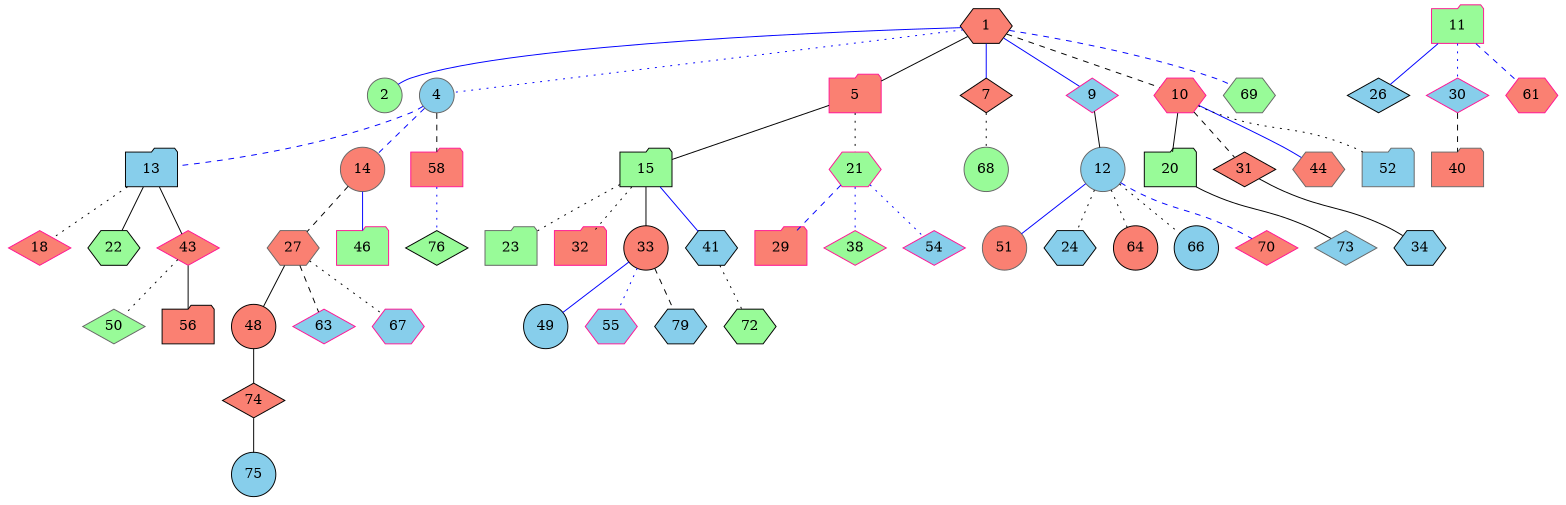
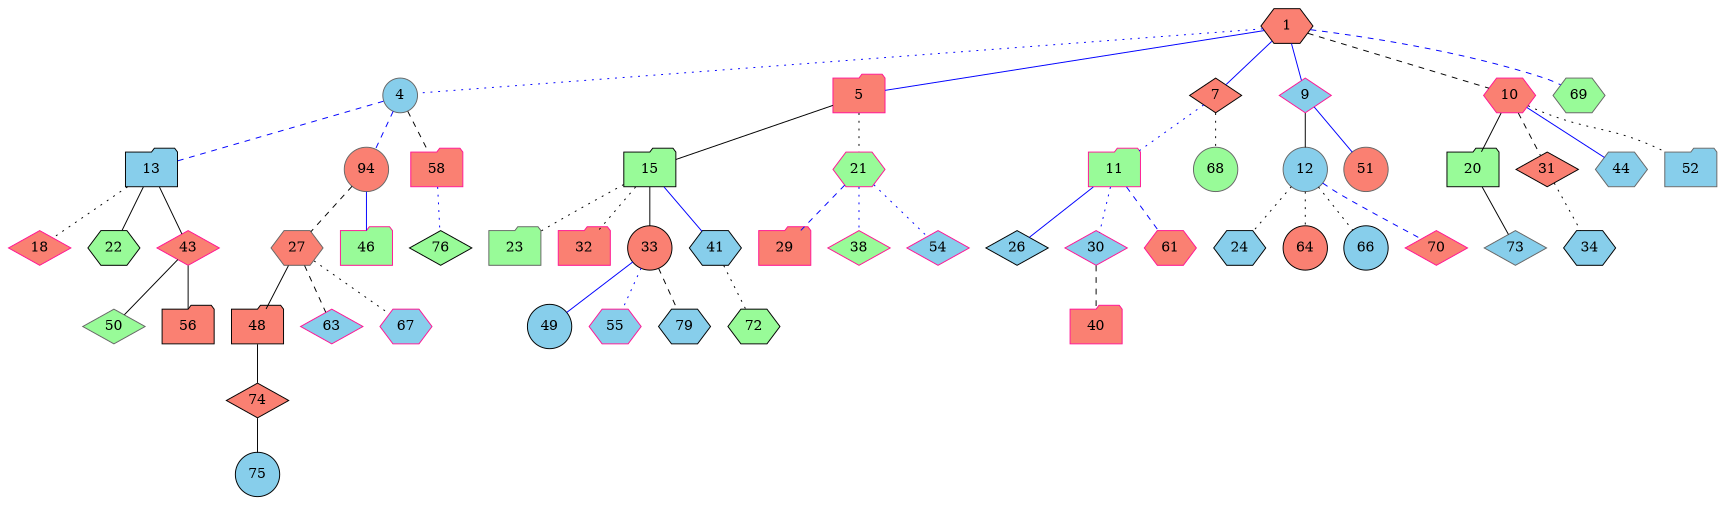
edge "1" -- "5": color black -> blue
node "2": removed
edge "7" -- "11": added
node "14": label "14" -> "94"
node "44": fillcolor salmon -> skyblue
node "40": color gray40 -> deeppink
edge "31" -- "34": style solid -> dotted
edge "12" -- "51": now "9" -- "51"
edge "43" -- "50": style dotted -> solid
node "48": shape circle -> folder
